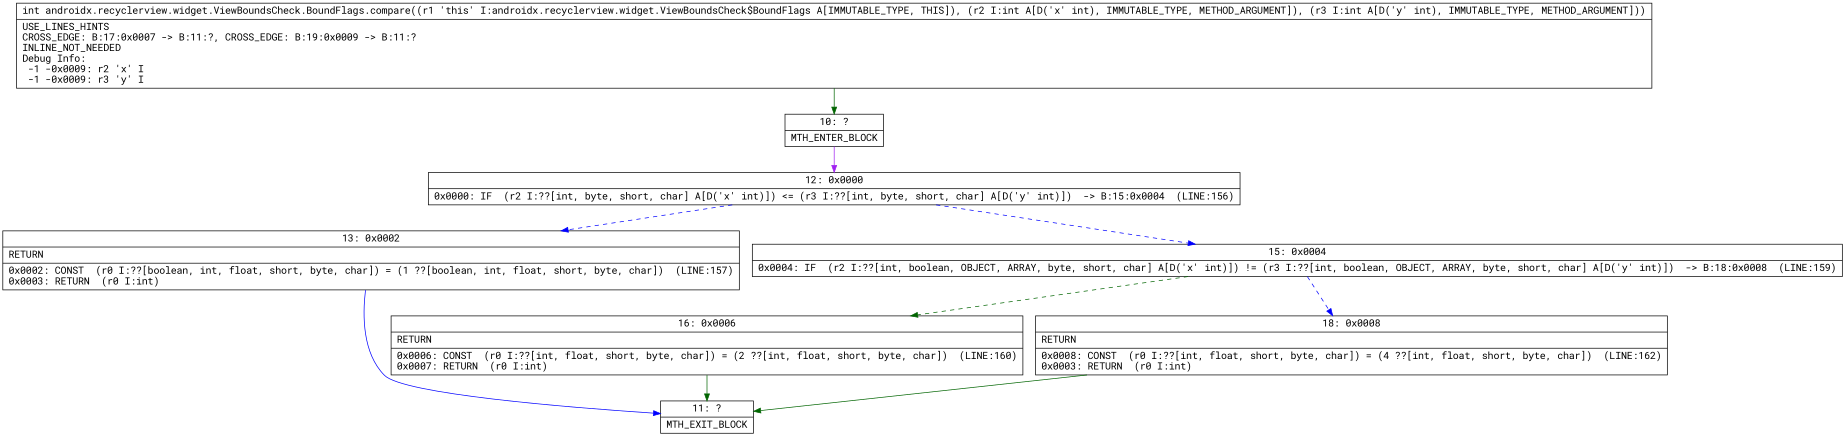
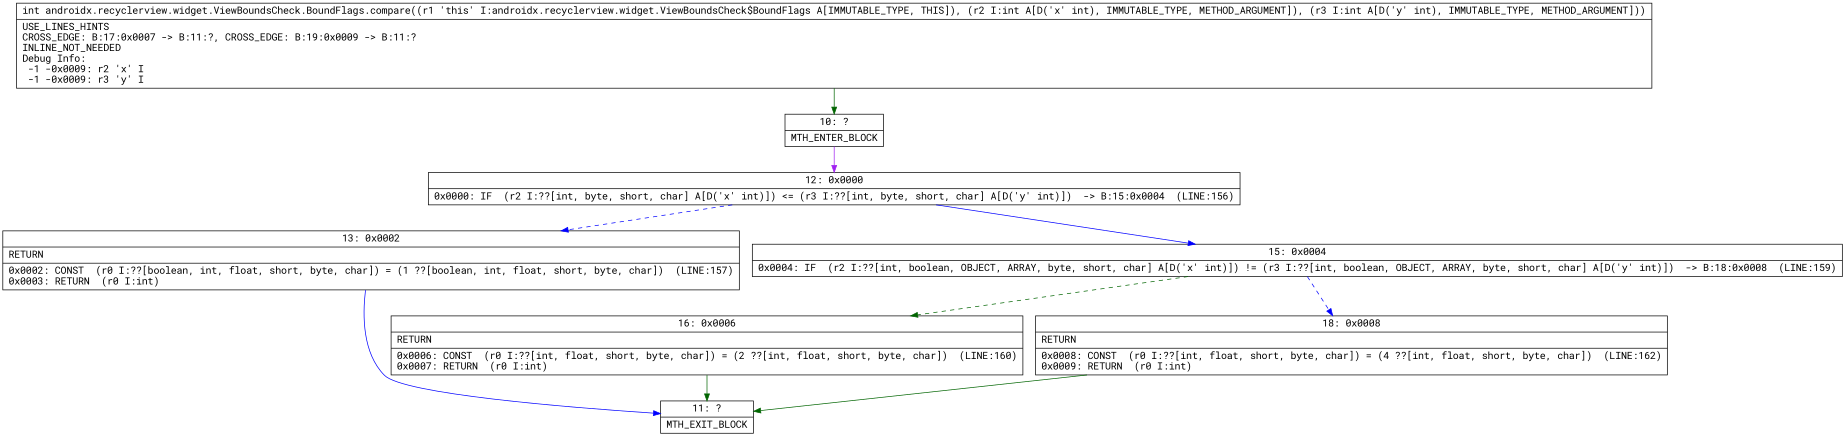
edge "12: 0x0000" -> "15: 0x0004": style dashed -> solid
node "18: 0x0008": text "0x0003: RETURN  (r0 I:int)" -> "0x0009: RETURN  (r0 I:int)"
